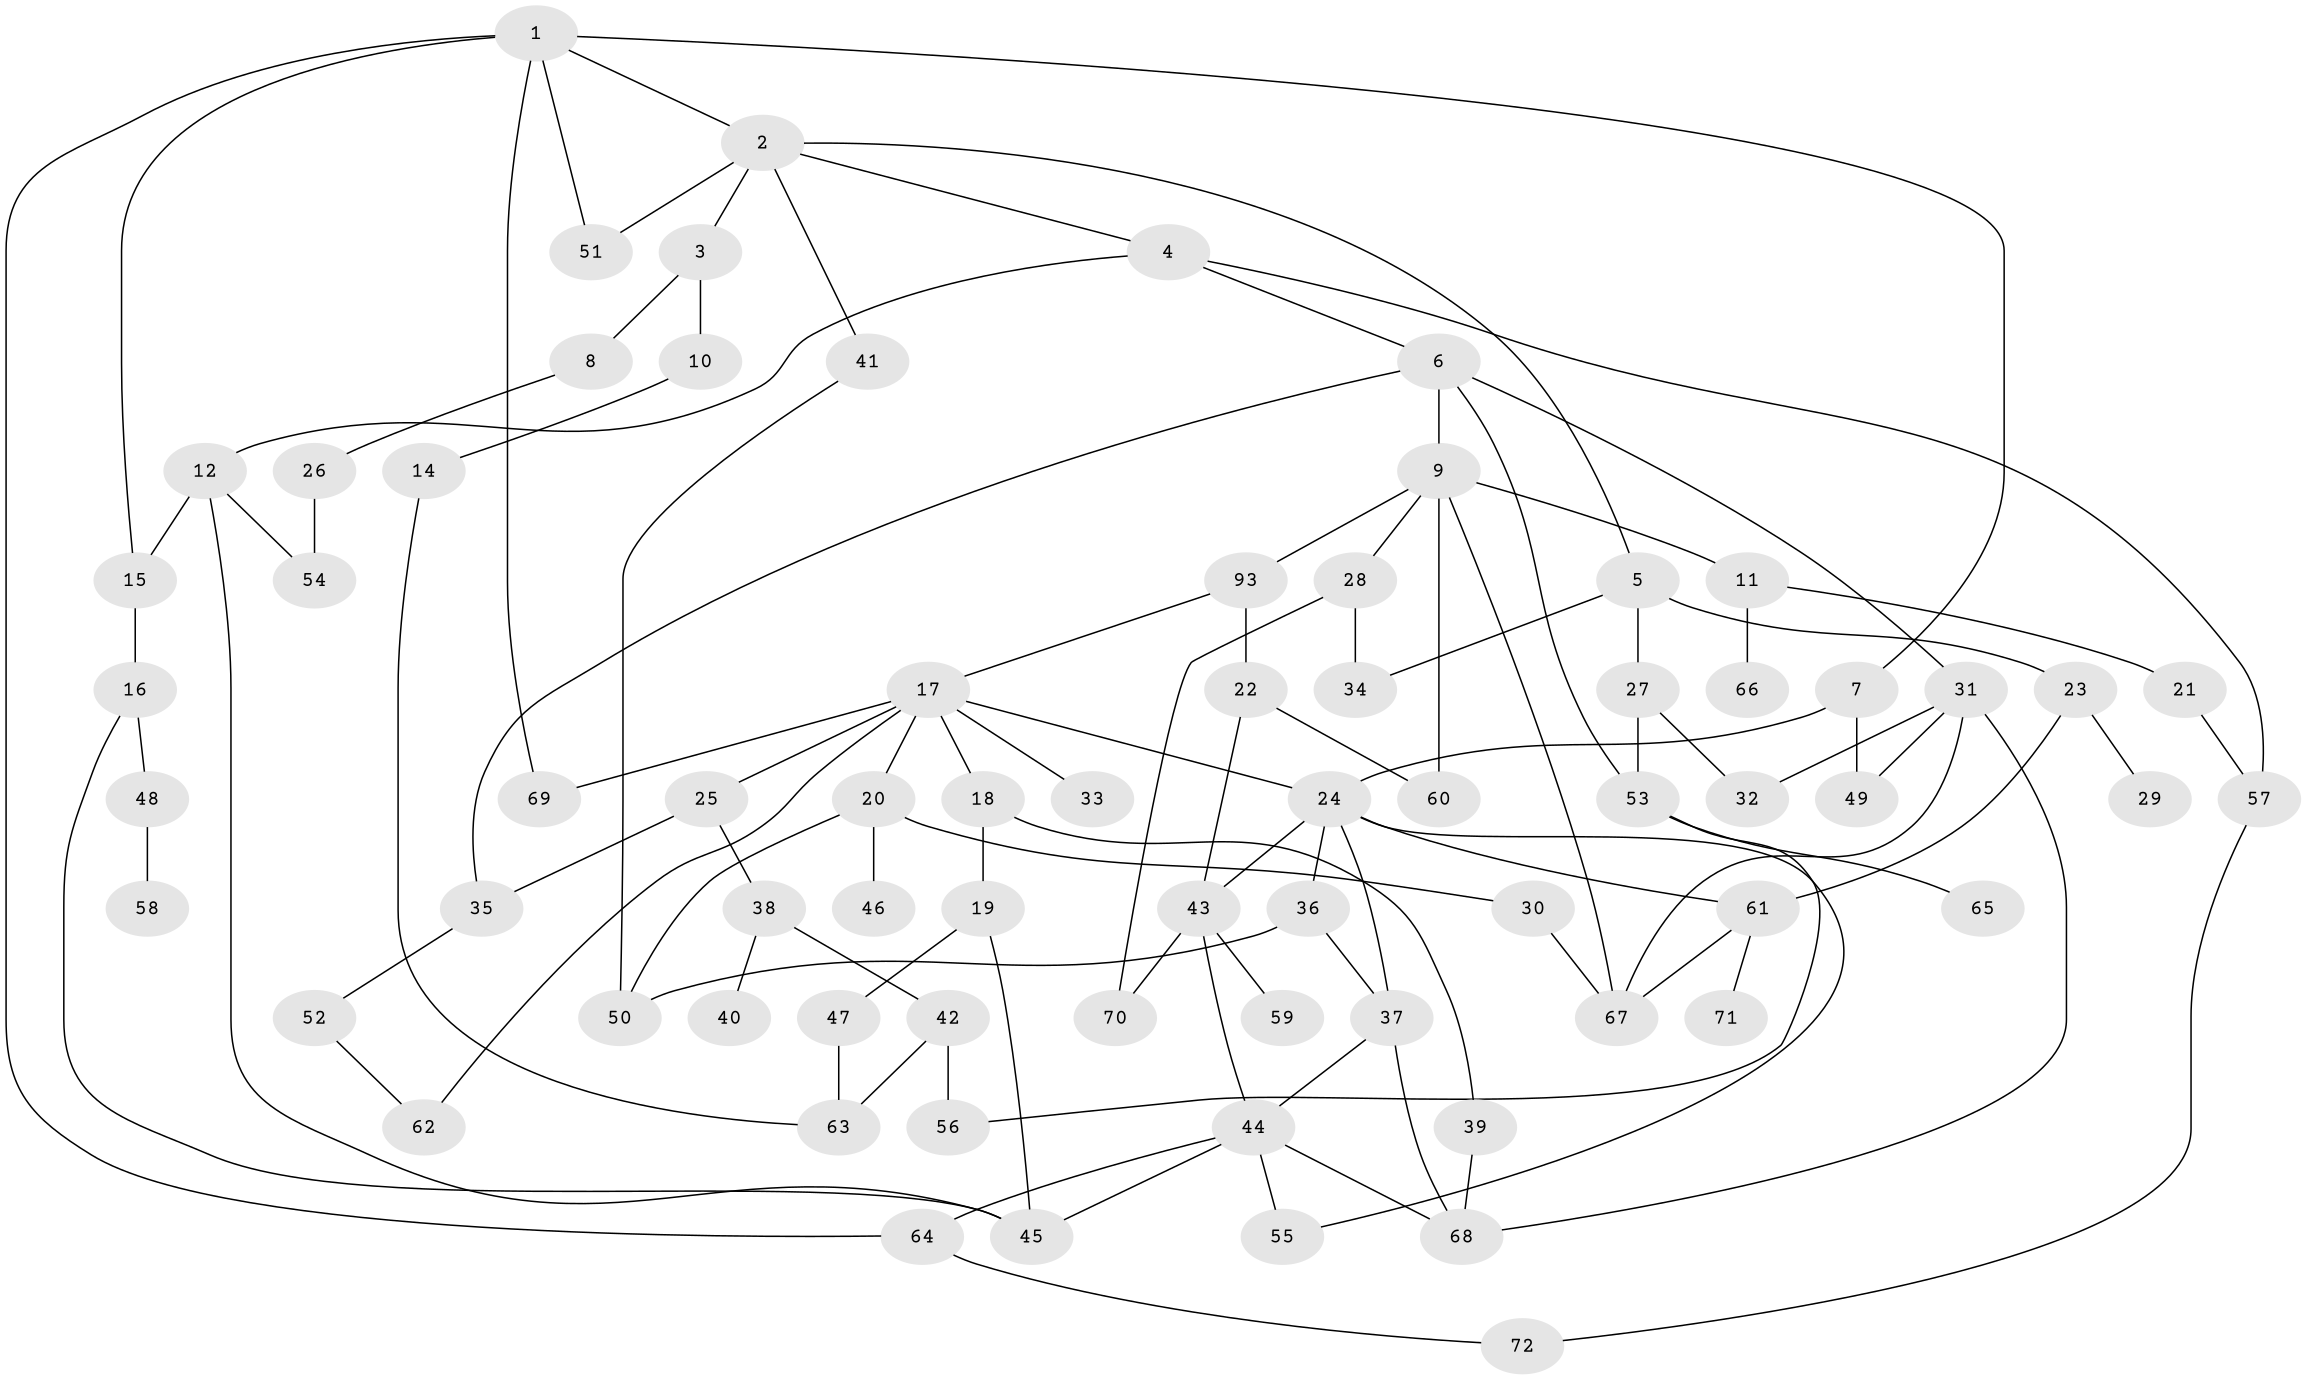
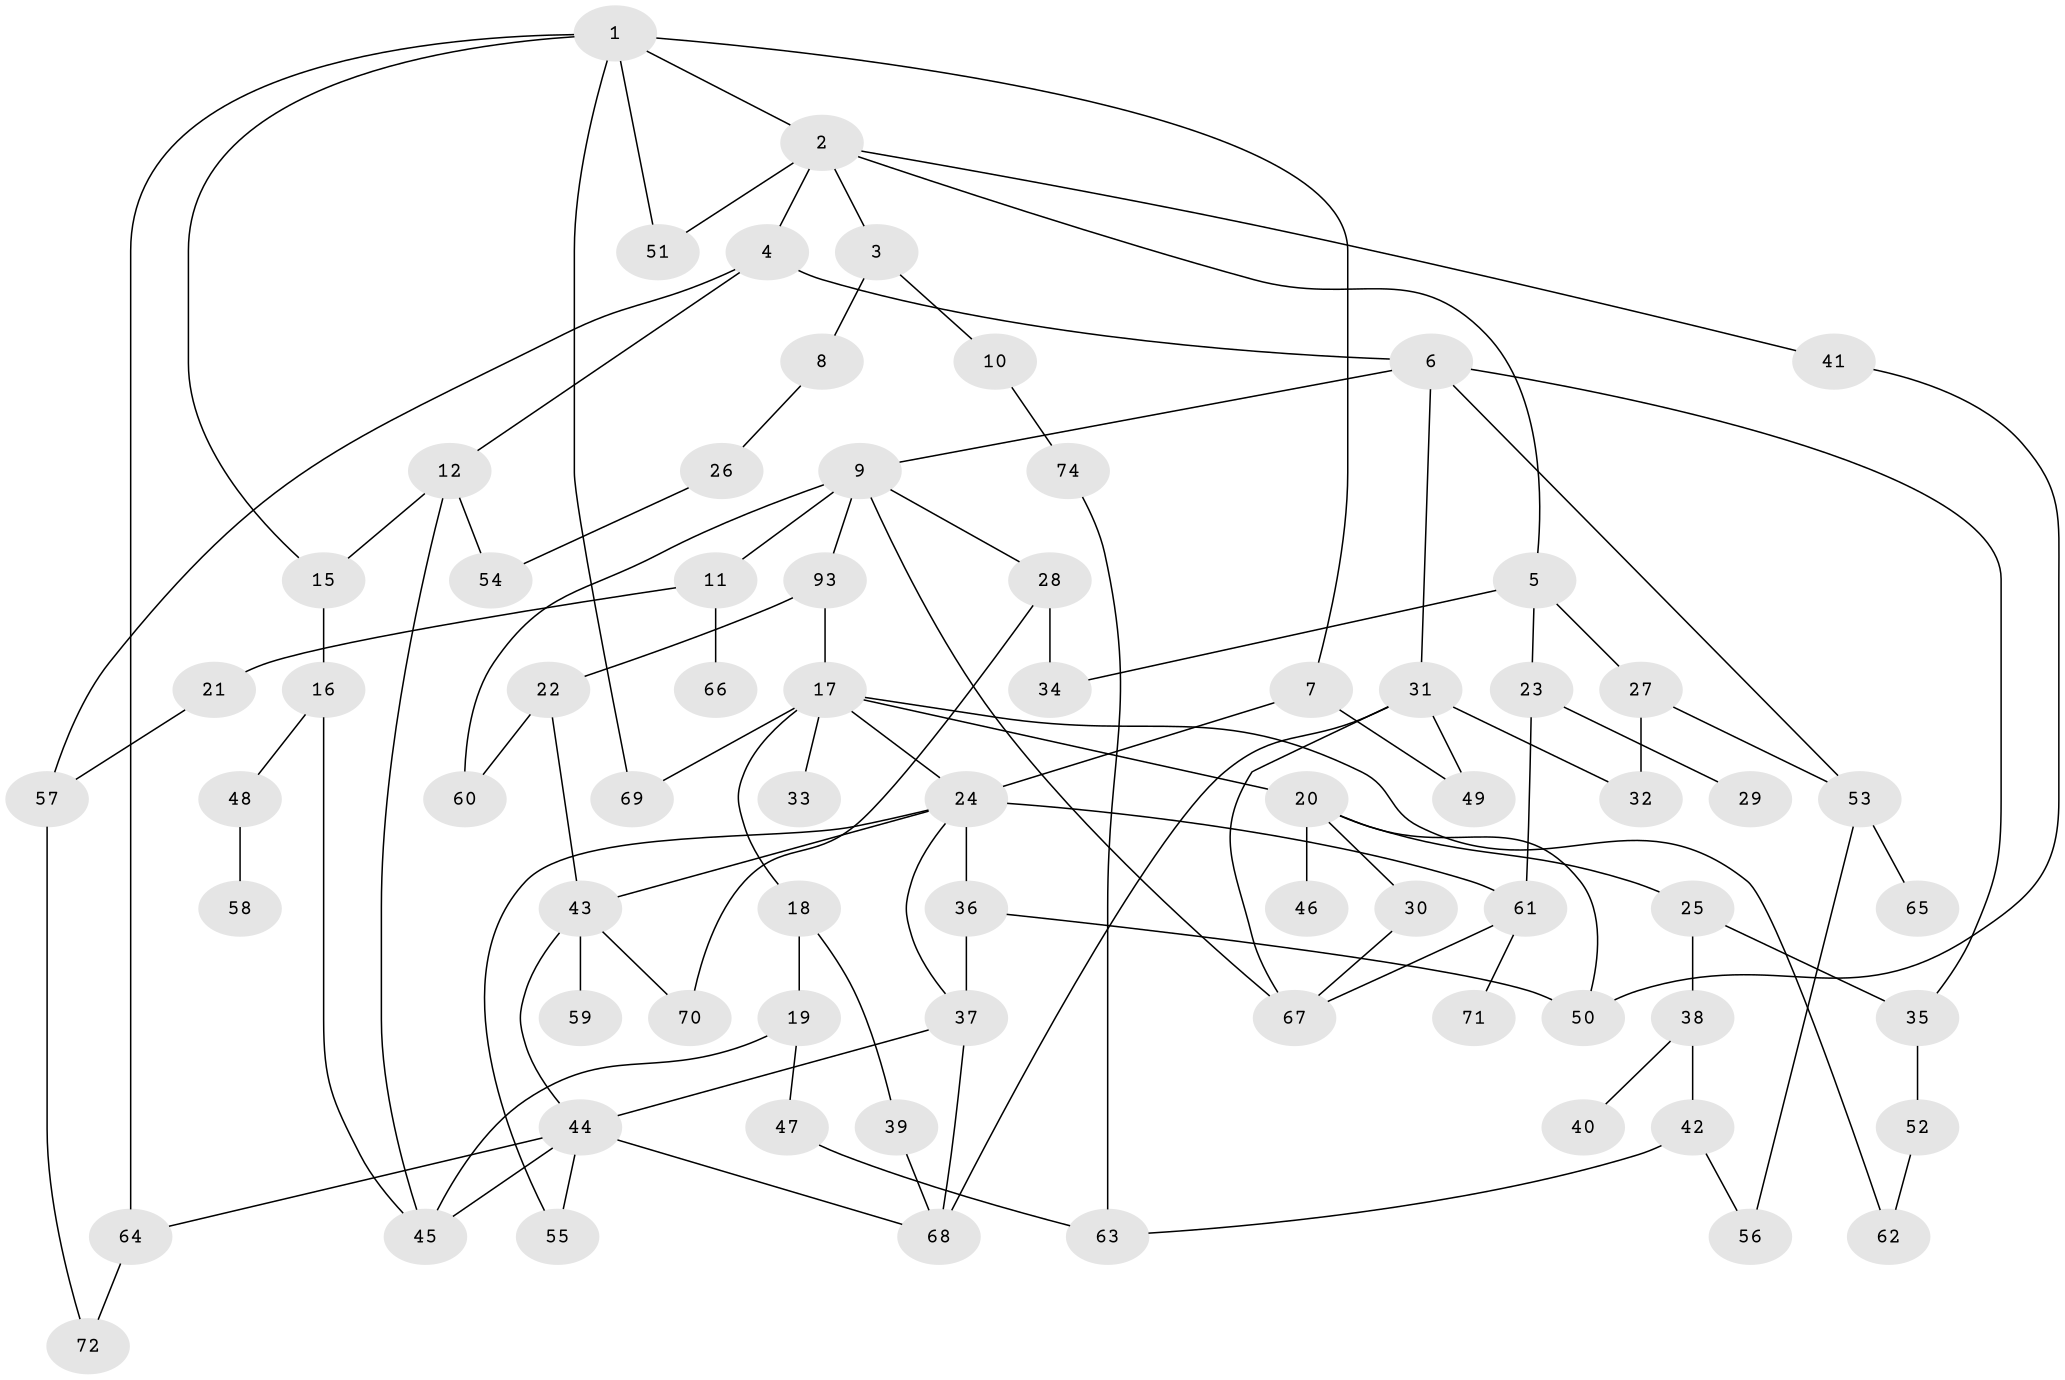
node "14": label "14" -> "74"
edge "17" -- "25": now "20" -- "25"
